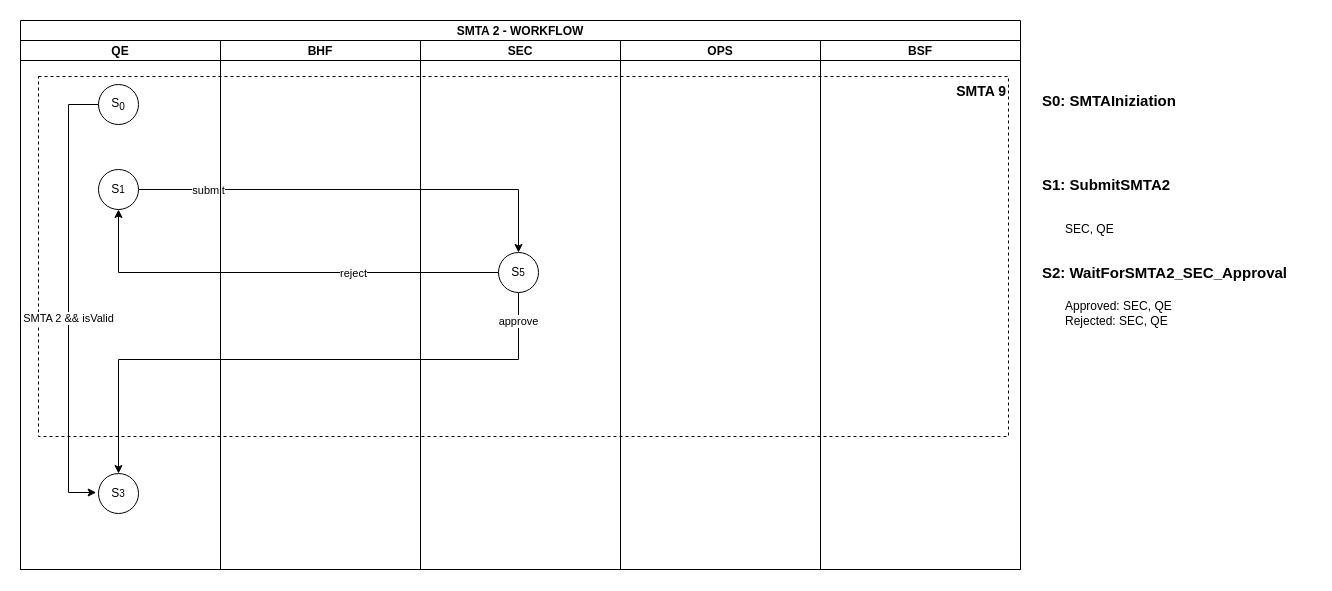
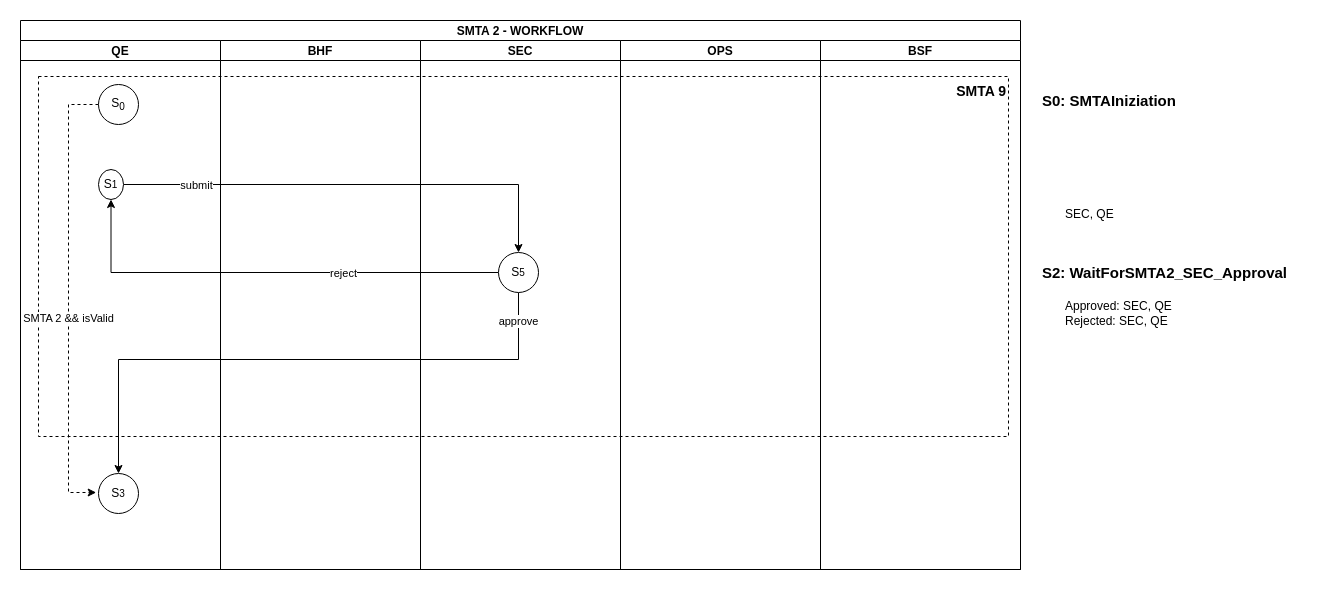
node "S1: SubmitSMTA2": removed
node "S1": size 40x40 -> 25x30
edge "S0" -> "S3": style solid -> dashed
node "SEC, QE": moved (1144, 230) -> (1144, 215)
